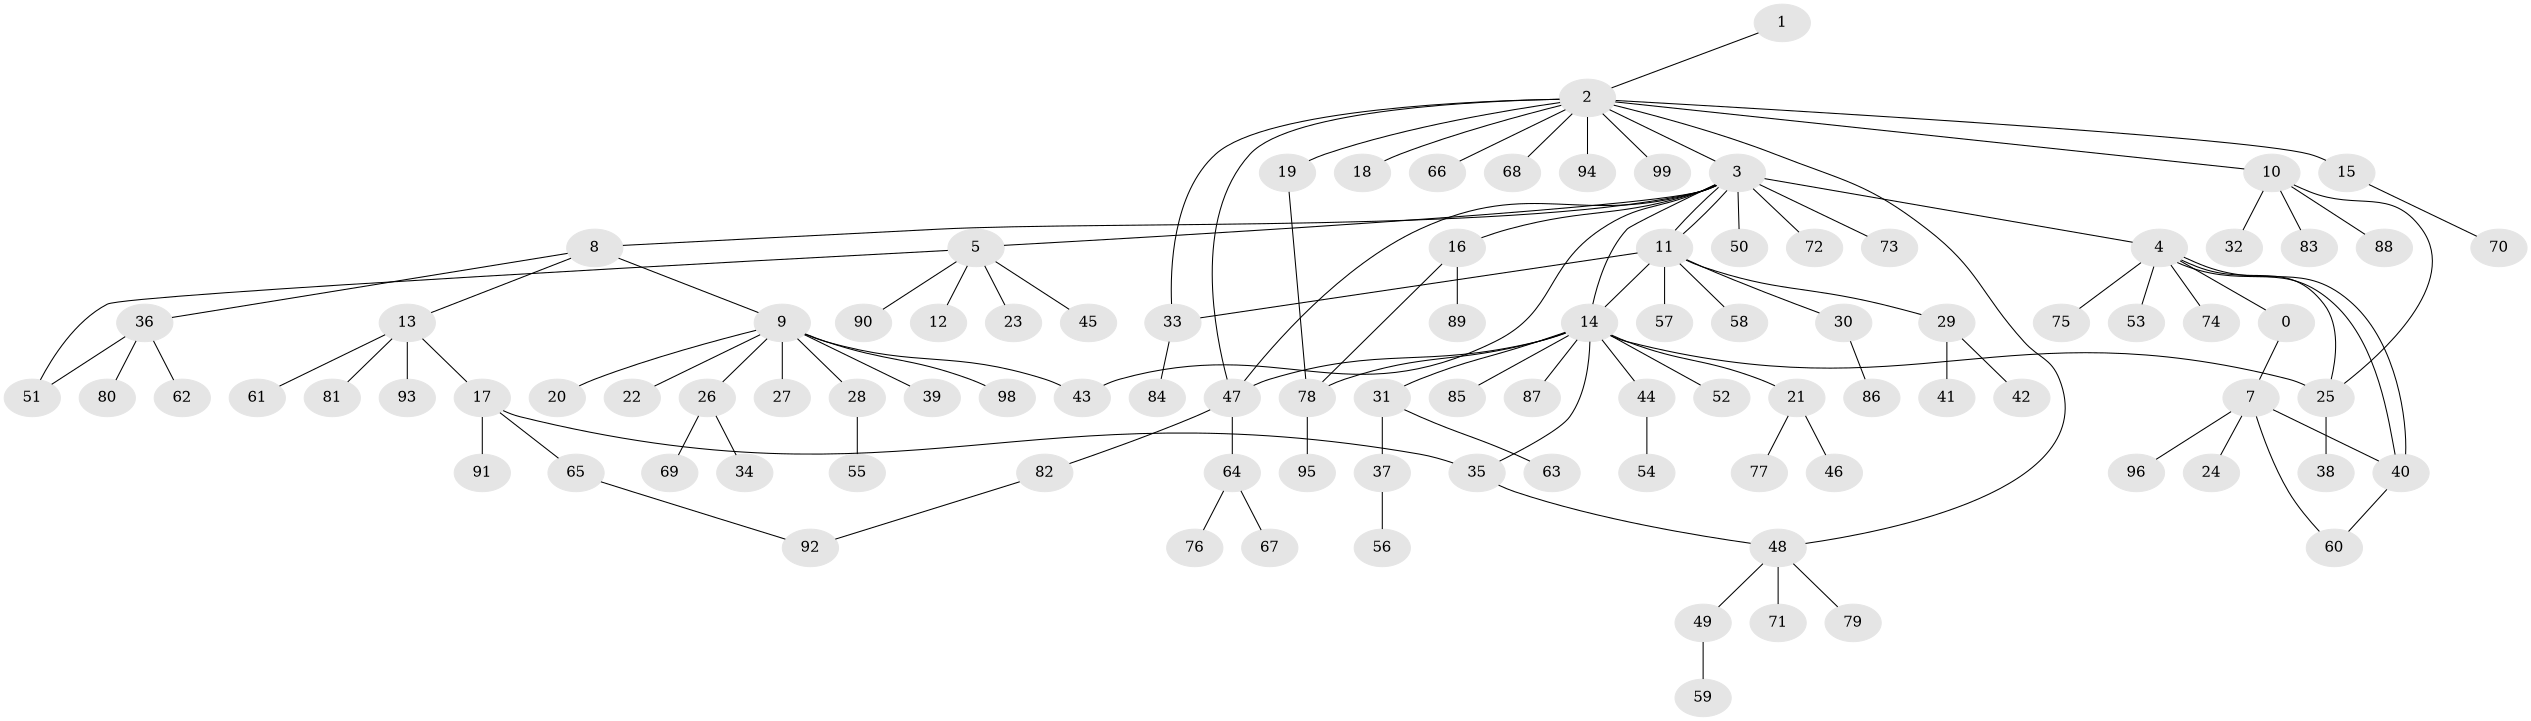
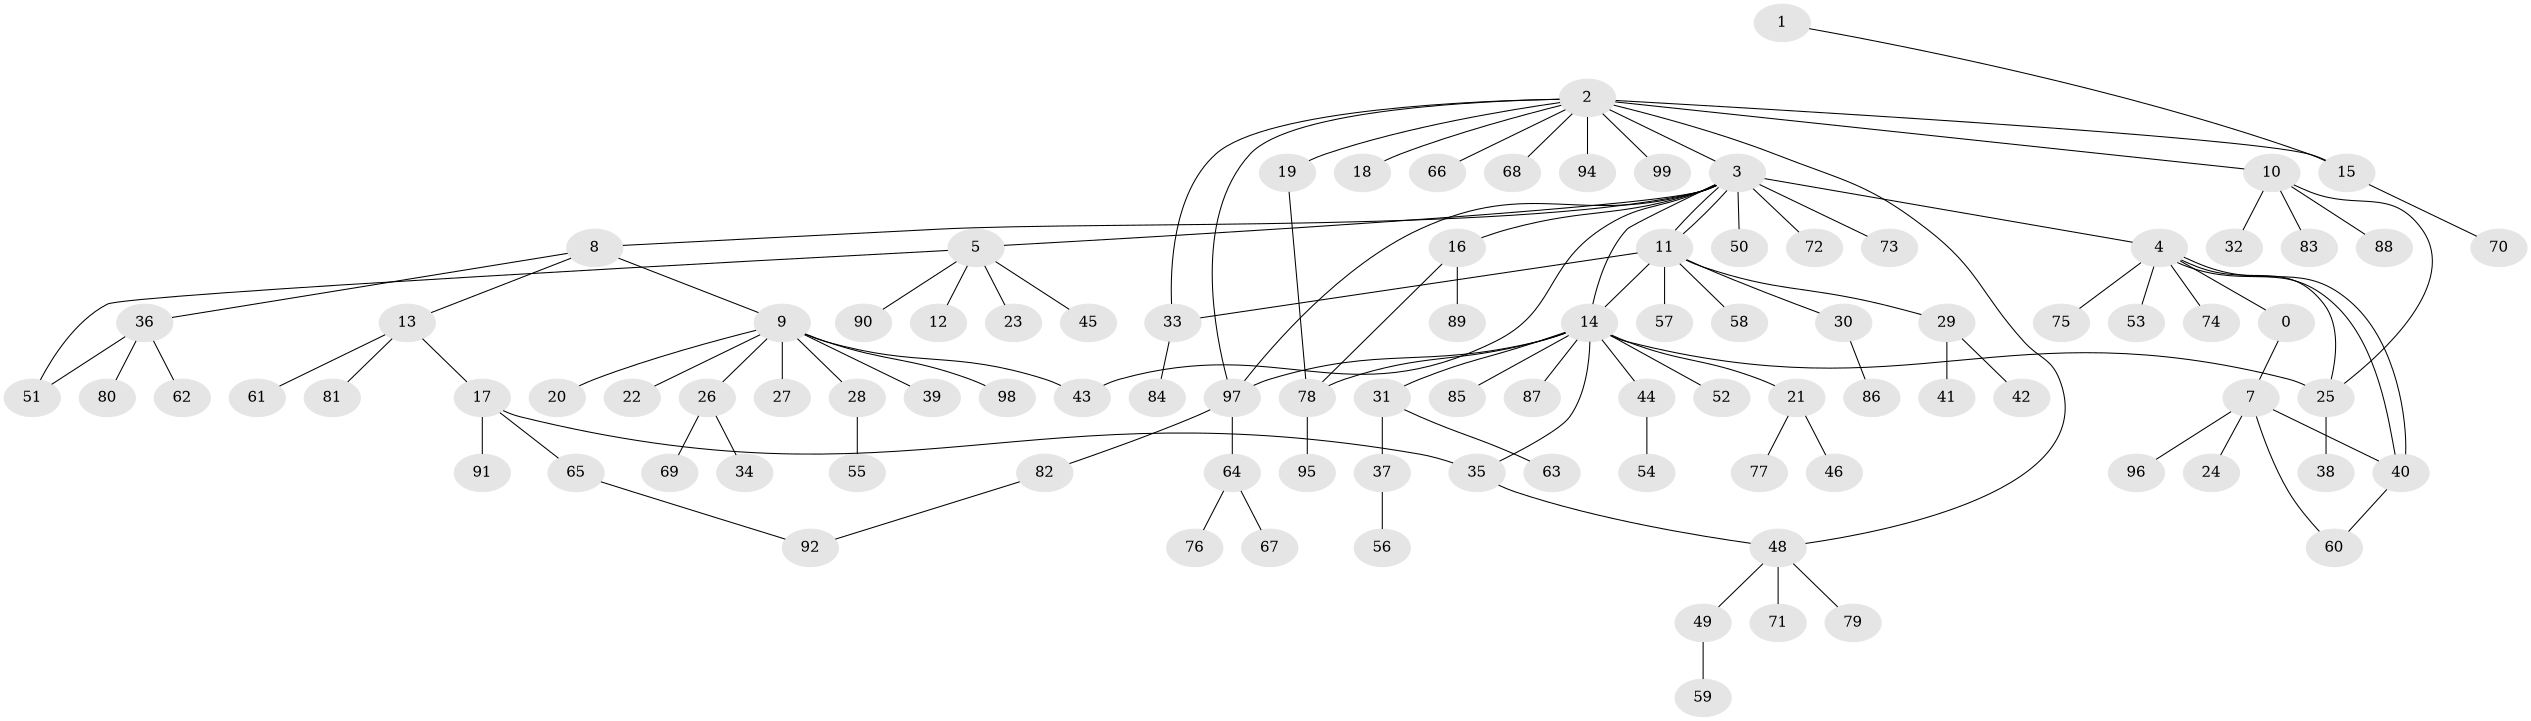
edge "1" -- "2": now "1" -- "15"
node "93": removed
node "47": label "47" -> "97"
